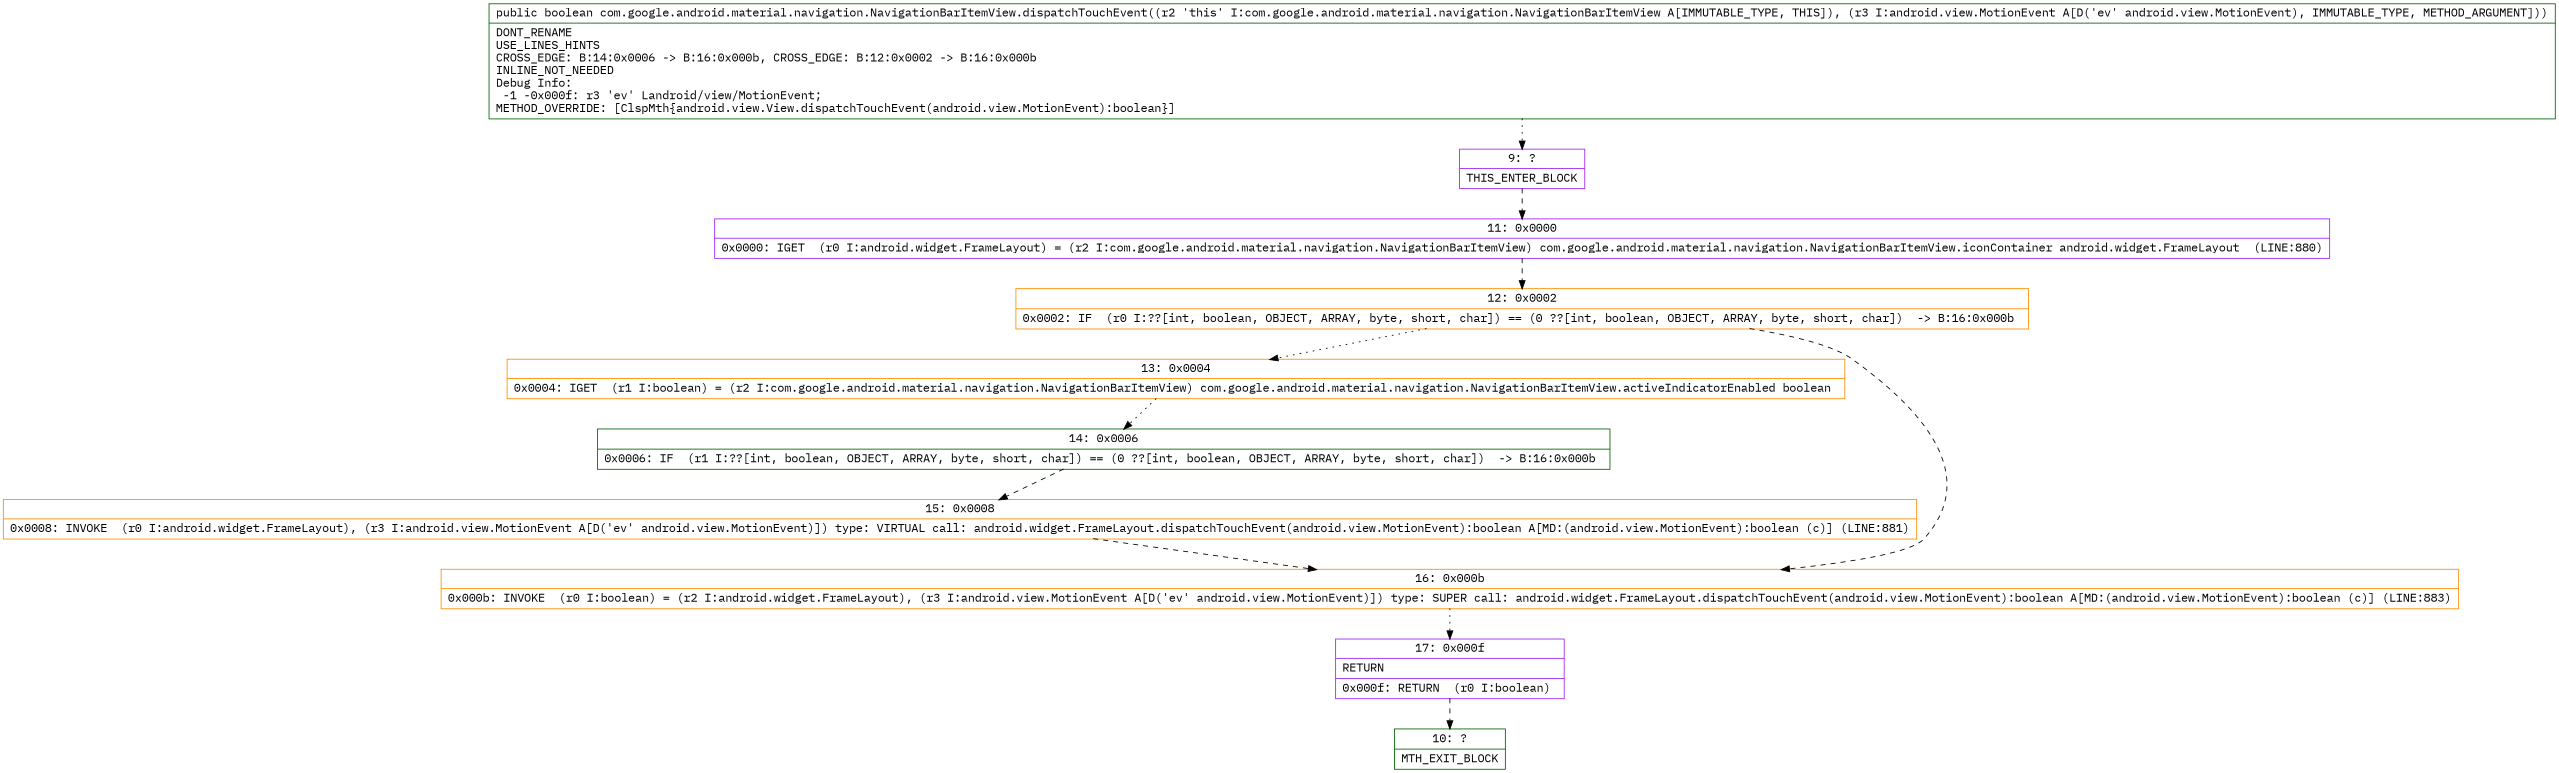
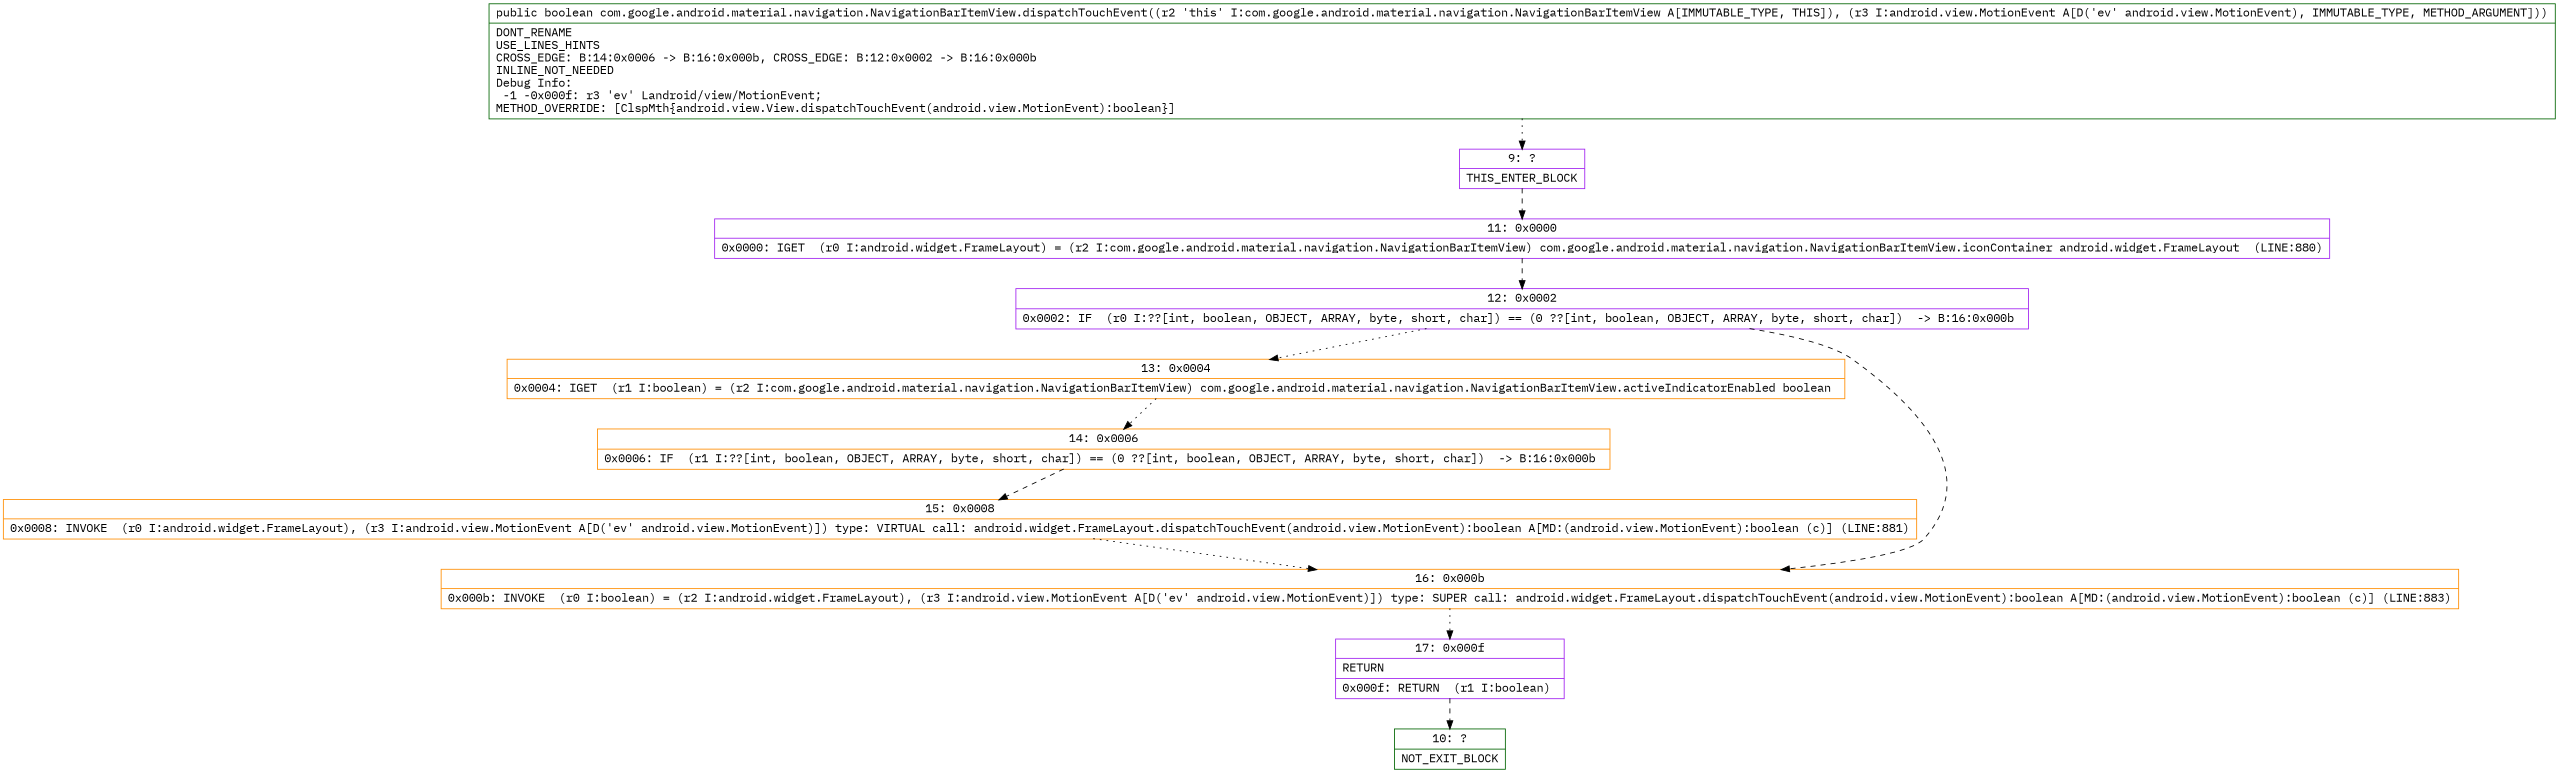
node "12: 0x0002": color darkorange -> purple
node "14: 0x0006": color darkgreen -> darkorange
edge "15: 0x0008" -> "16: 0x000b": style dashed -> dotted
node "17: 0x000f": text "0x000f: RETURN  (r0 I:boolean)" -> "0x000f: RETURN  (r1 I:boolean)"
node "10: ?": text "MTH_EXIT_BLOCK" -> "NOT_EXIT_BLOCK"
